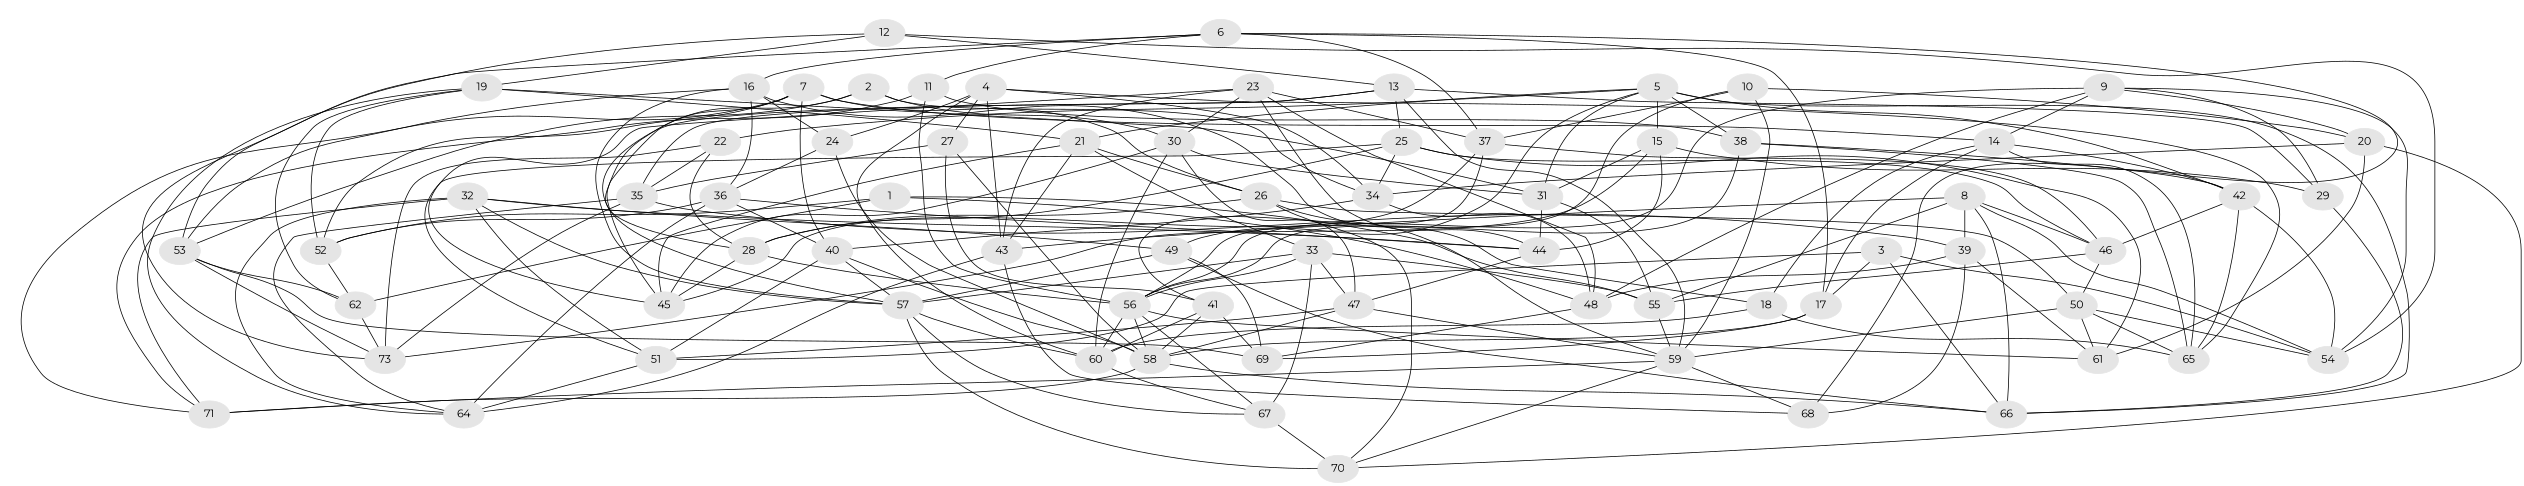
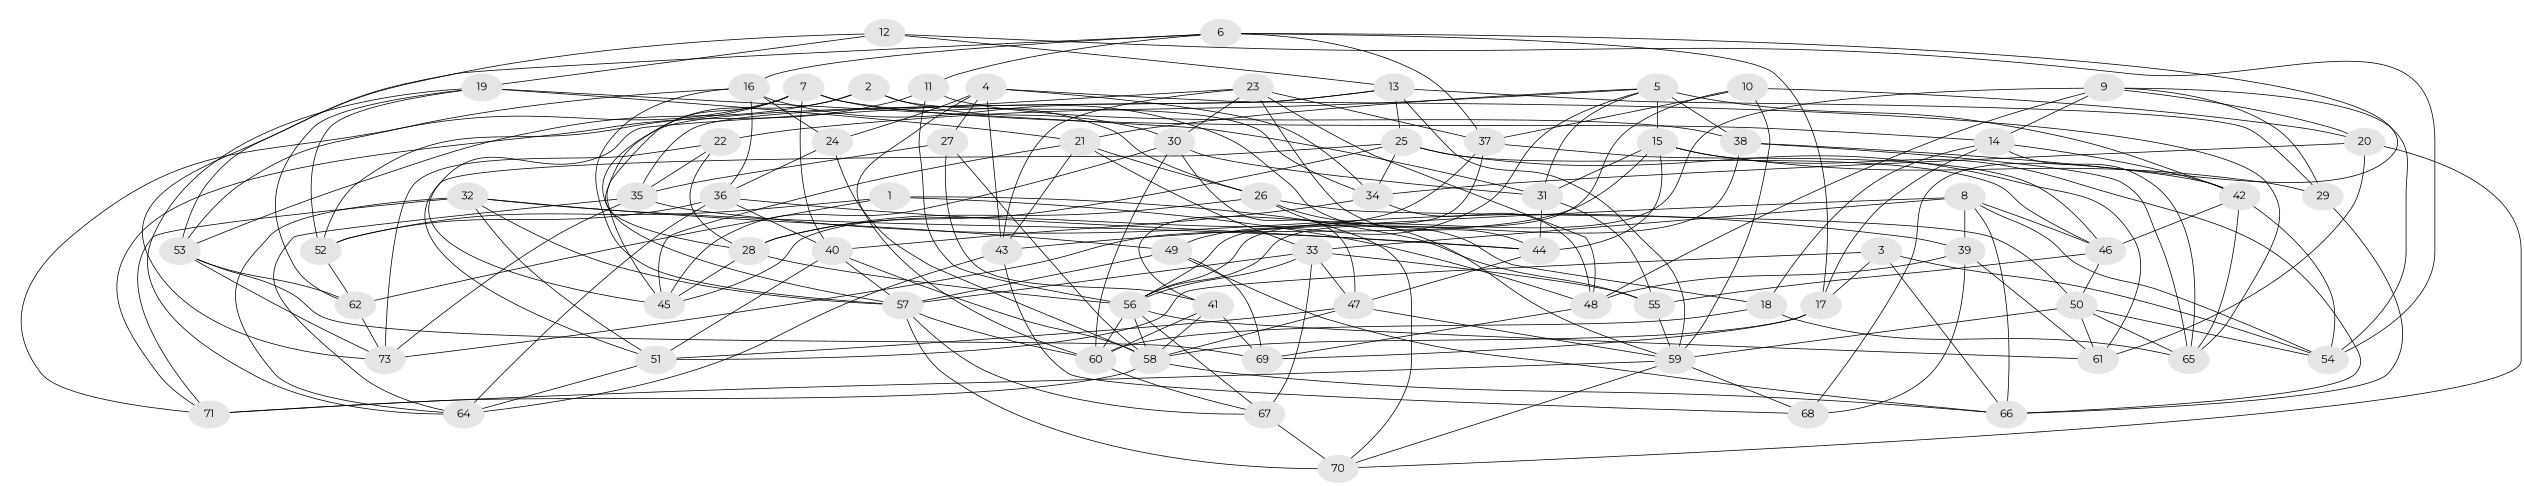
edge "5" -- "66": now "15" -- "66"
edge "8" -- "55": now "8" -- "33"
